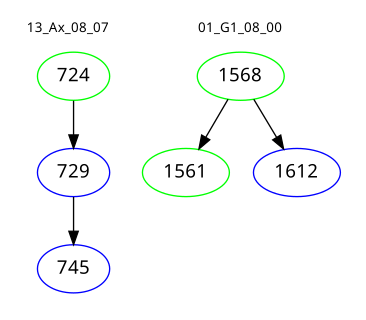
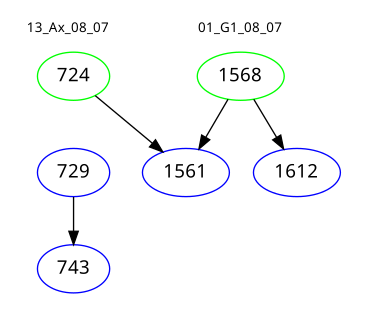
cluster "01_G1_08_00": label "01_G1_08_00" -> "01_G1_08_07"
edge "724" -> "729": now "724" -> "1561"
node "1561": color green -> blue
node "745": label "745" -> "743"
